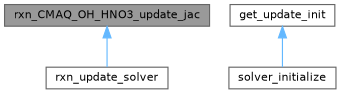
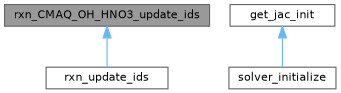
node "rxn_CMAQ_OH_HNO3_update_jac": label "rxn_CMAQ_OH_HNO3_update_jac" -> "rxn_CMAQ_OH_HNO3_update_ids"
node "get_update_init": label "get_update_init" -> "get_jac_init"
node "rxn_update_solver": label "rxn_update_solver" -> "rxn_update_ids"
